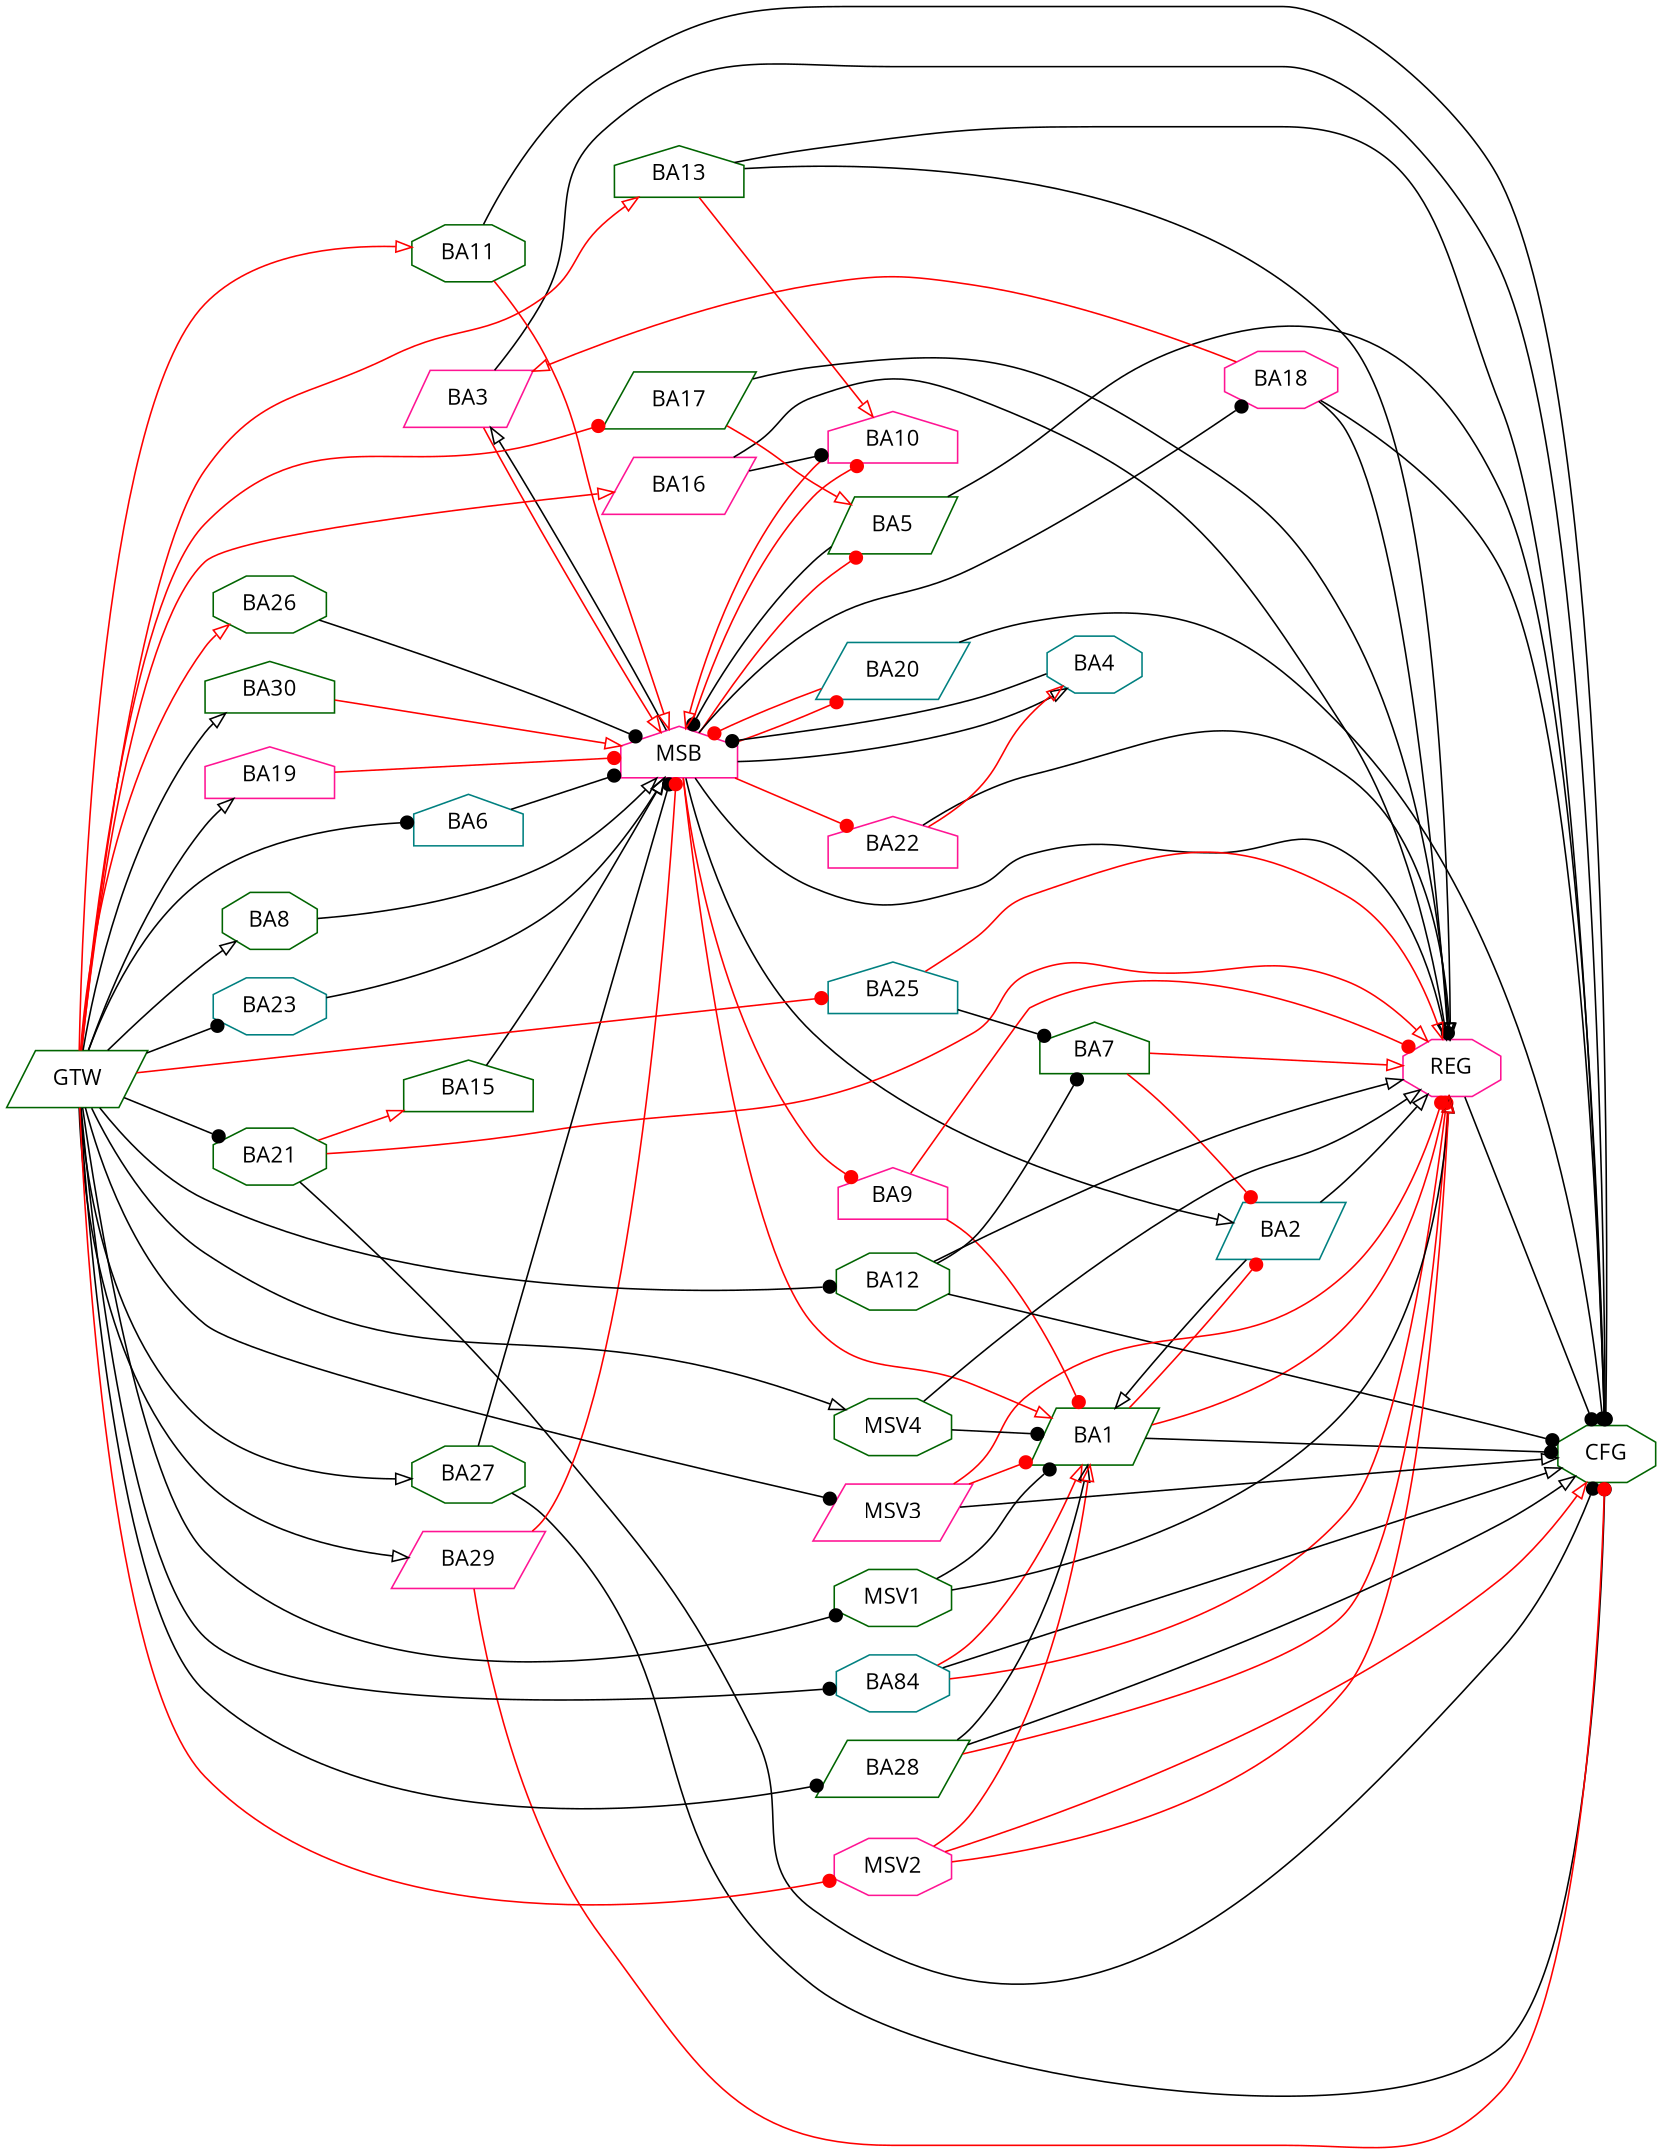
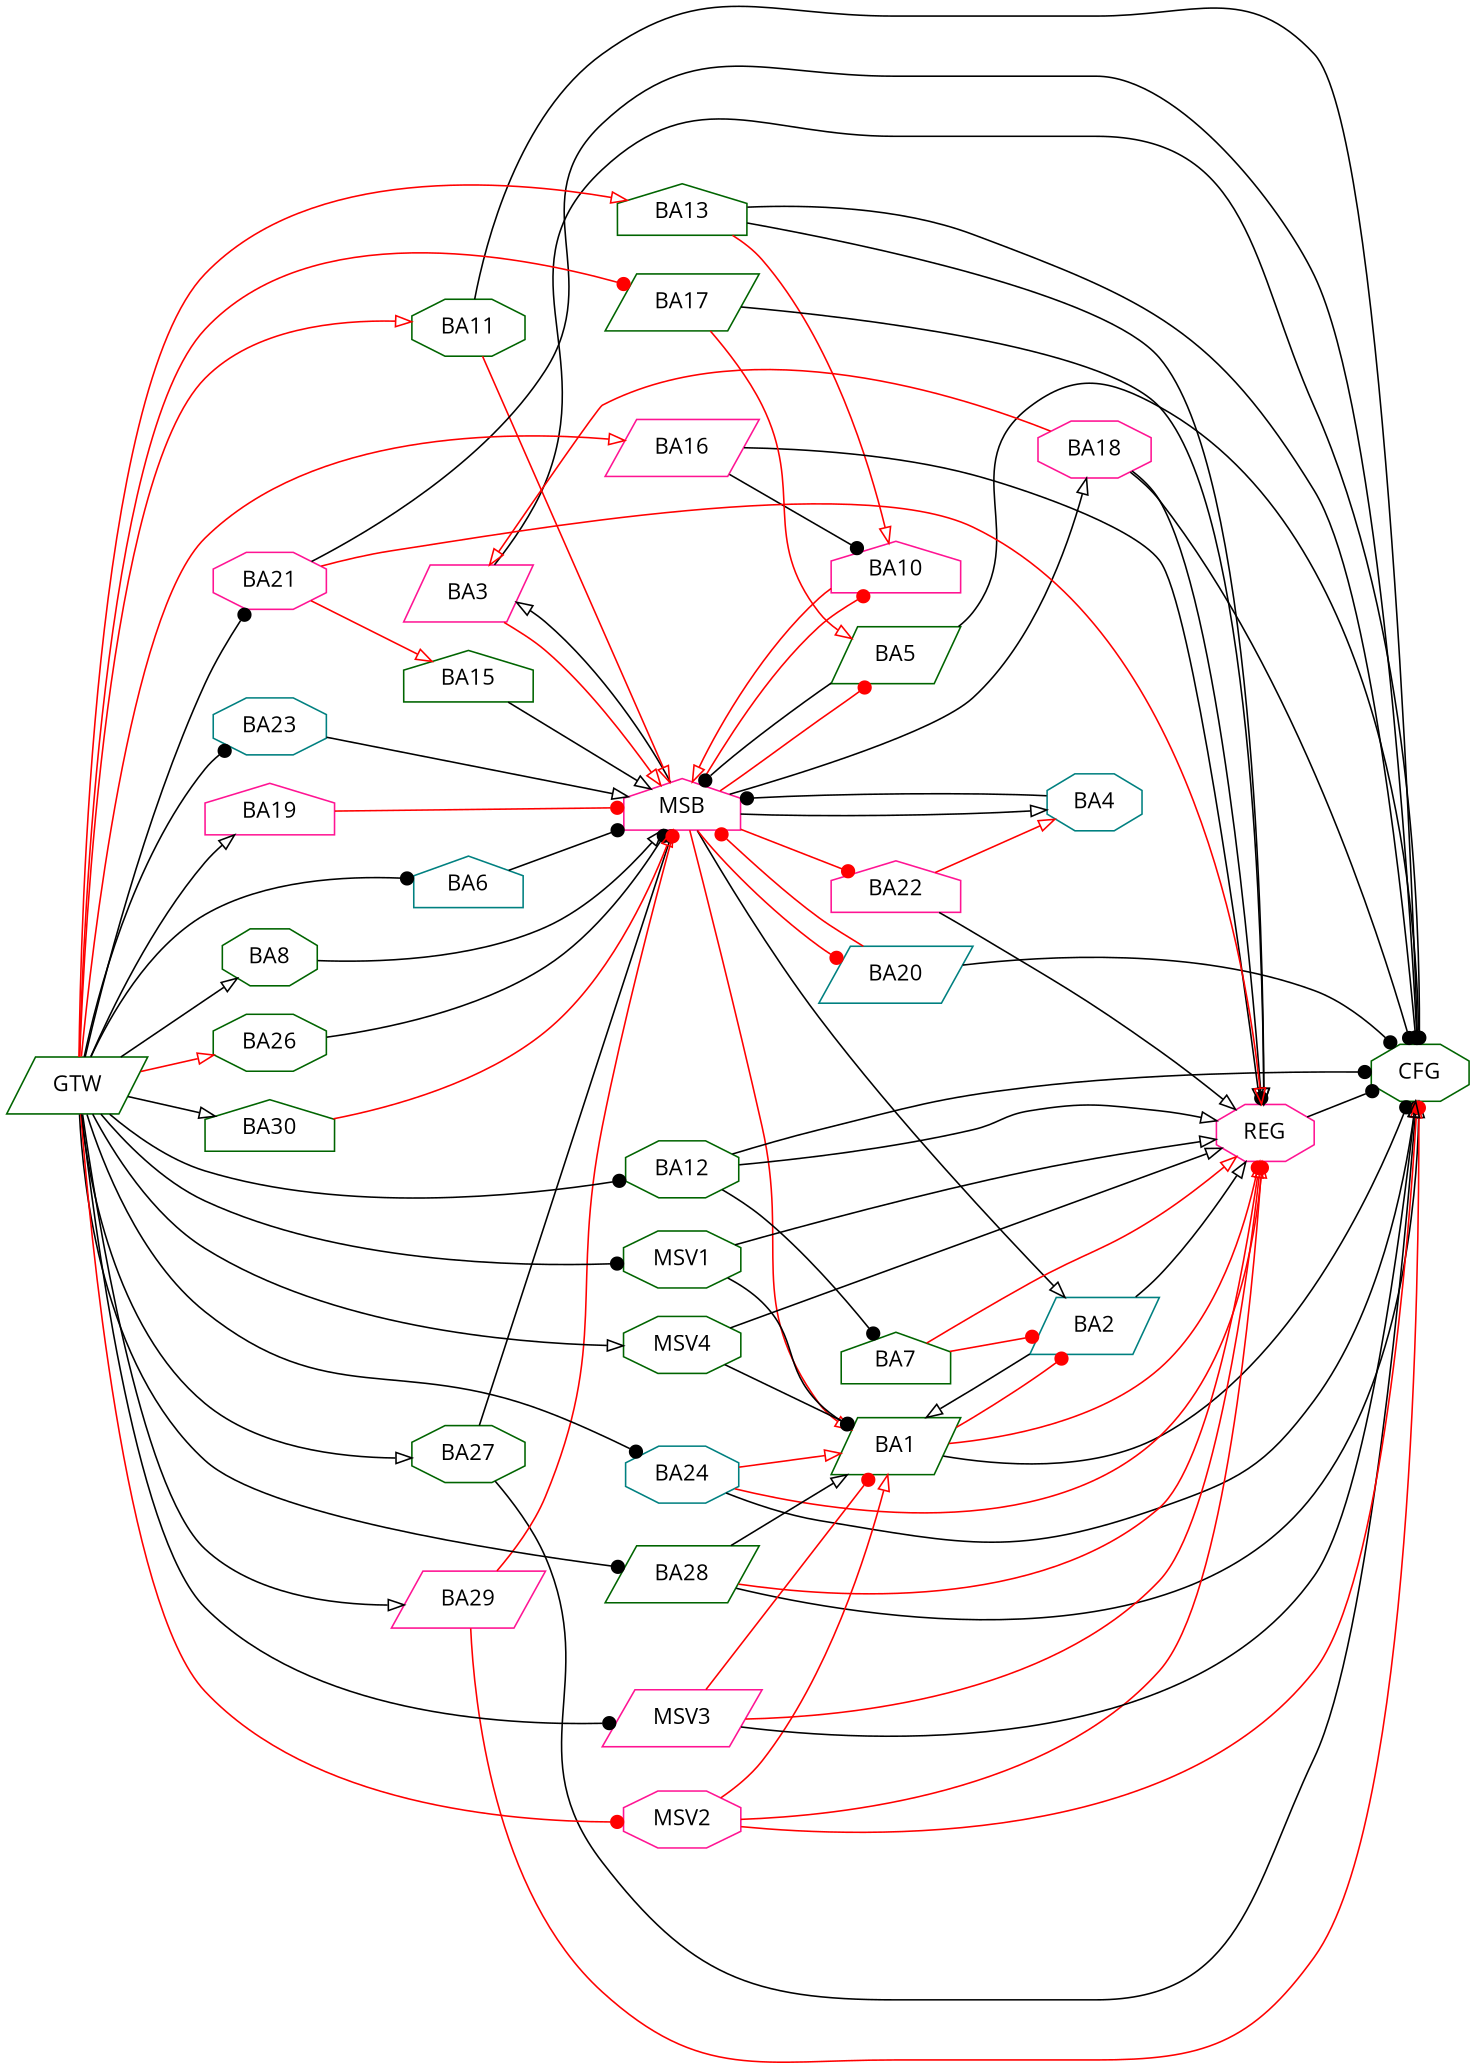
edge "MSB" -> "BA18": arrowhead dot -> onormal
edge "MSB" -> "REG": removed
node "BA25": removed
node "BA21": color darkgreen -> deeppink
node "BA9": removed
node "BA84": label "BA84" -> "BA24"
